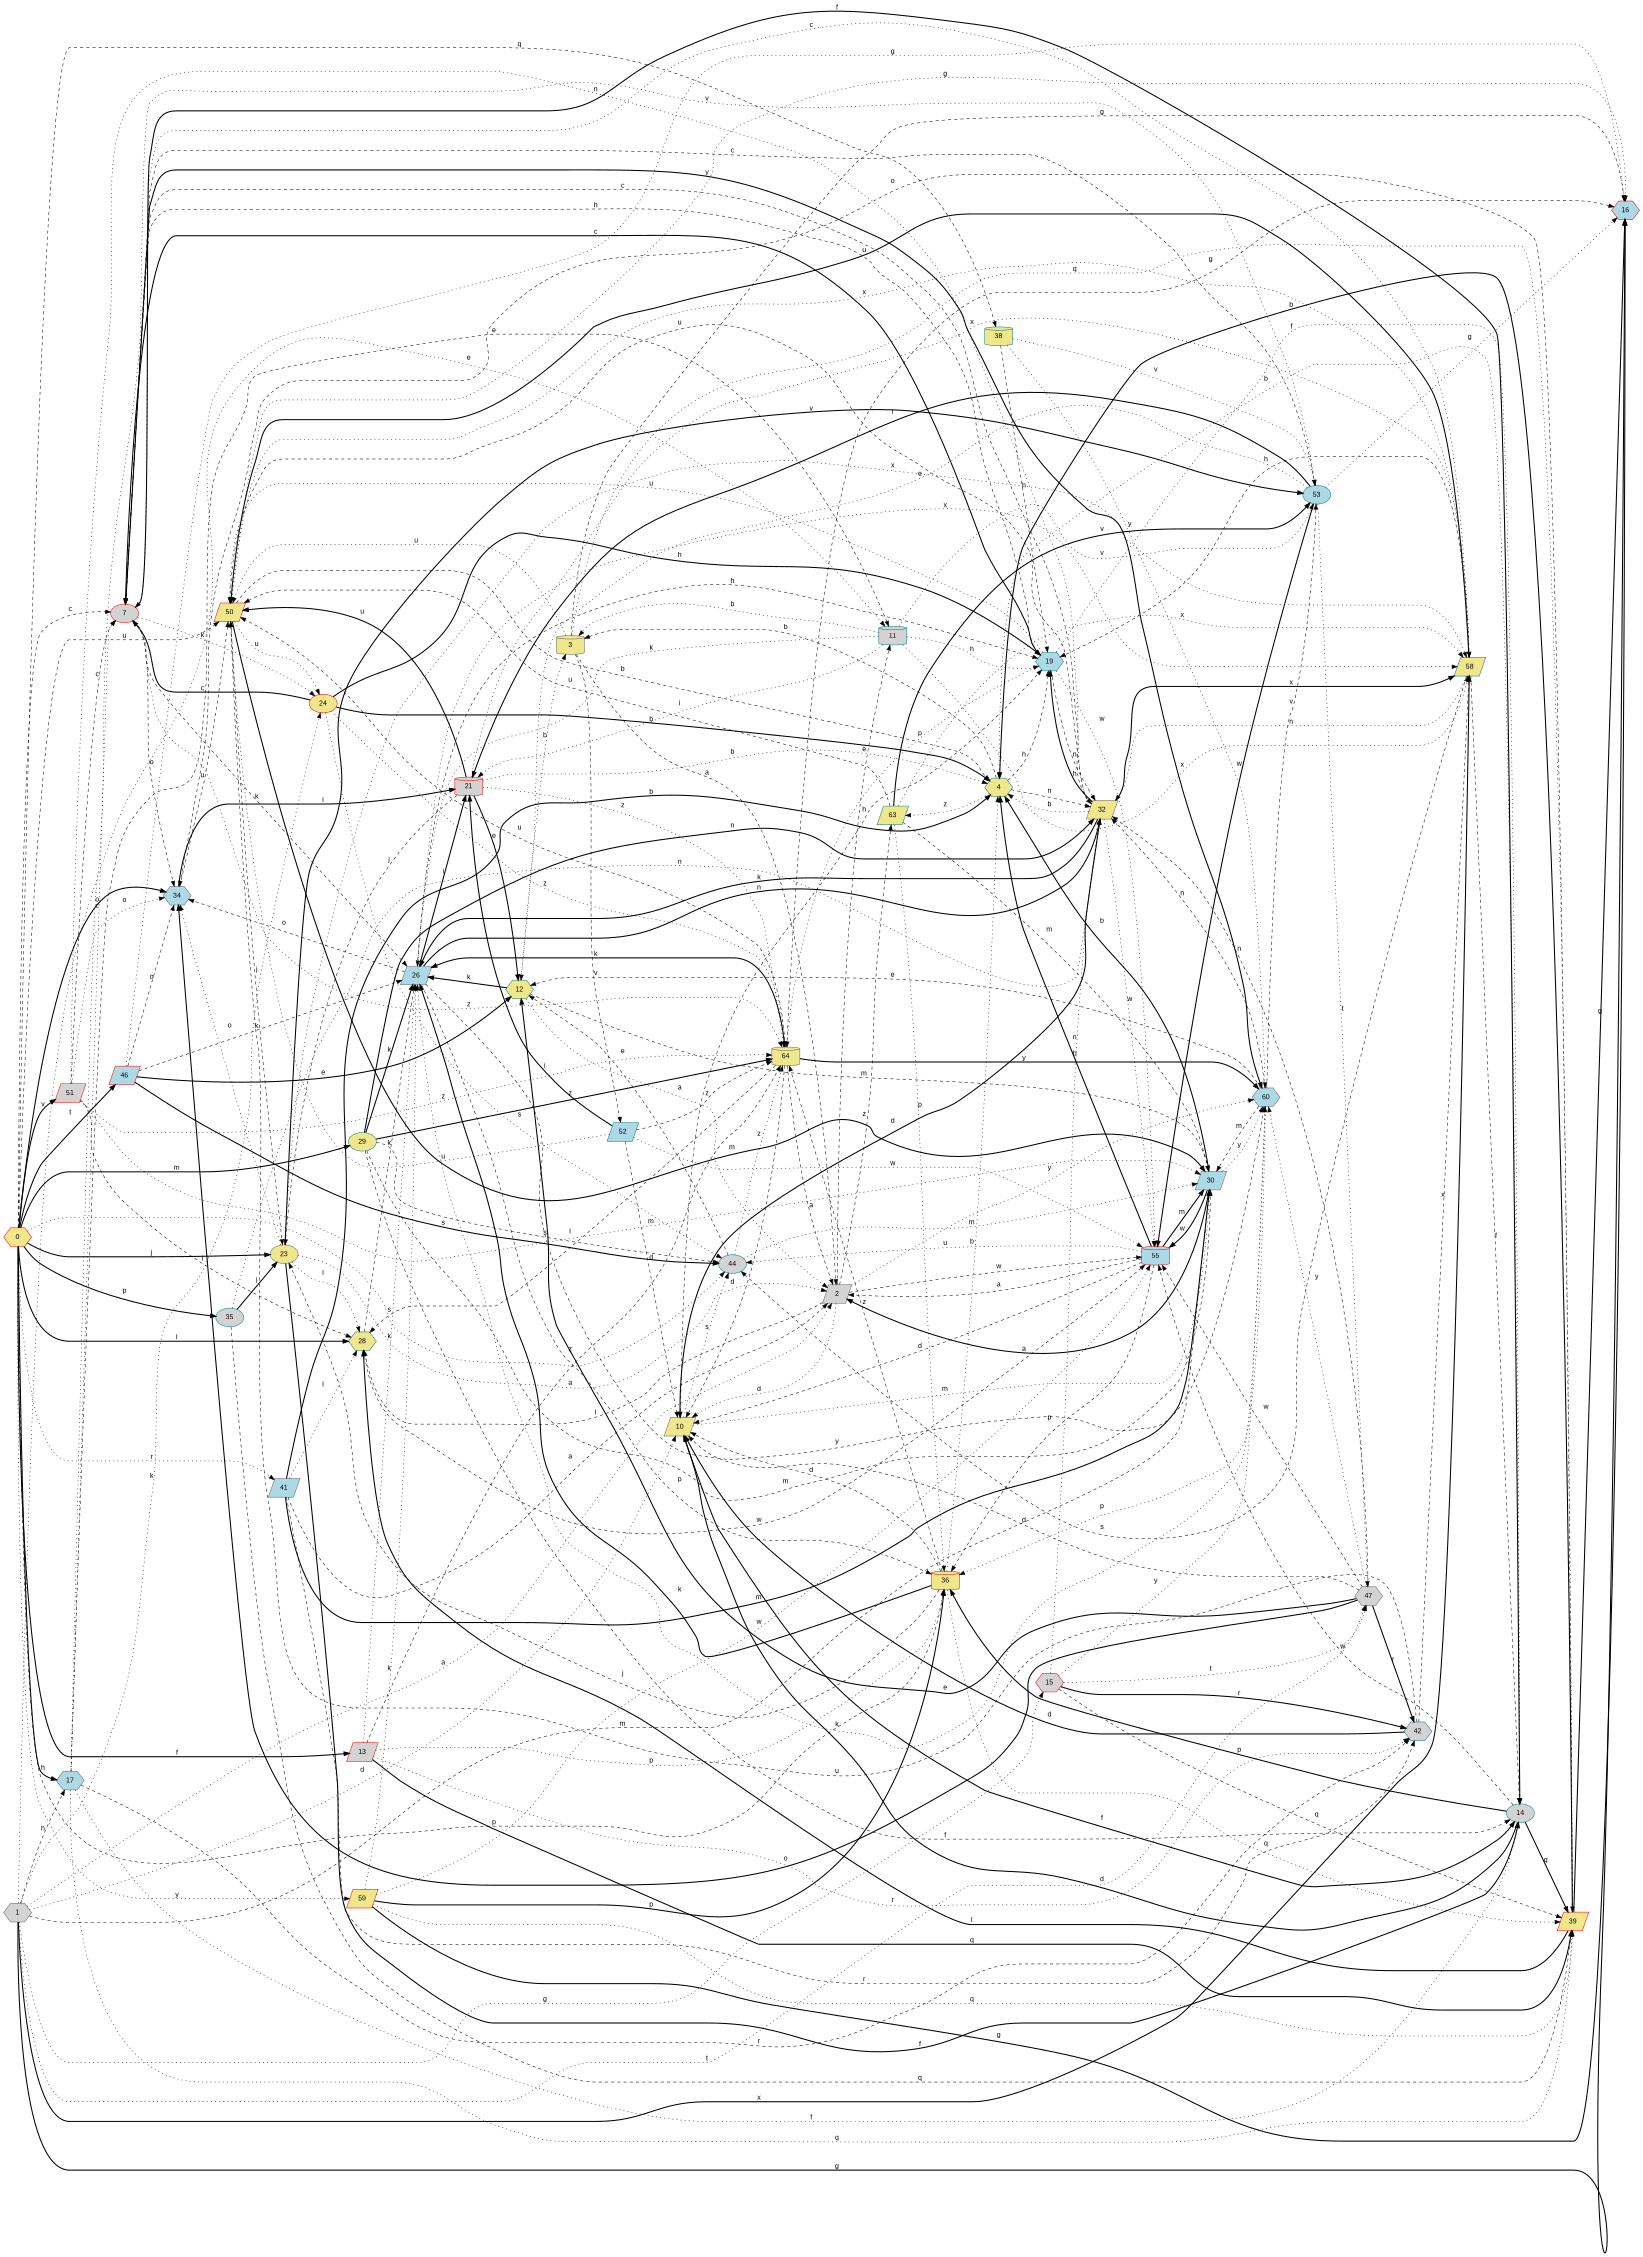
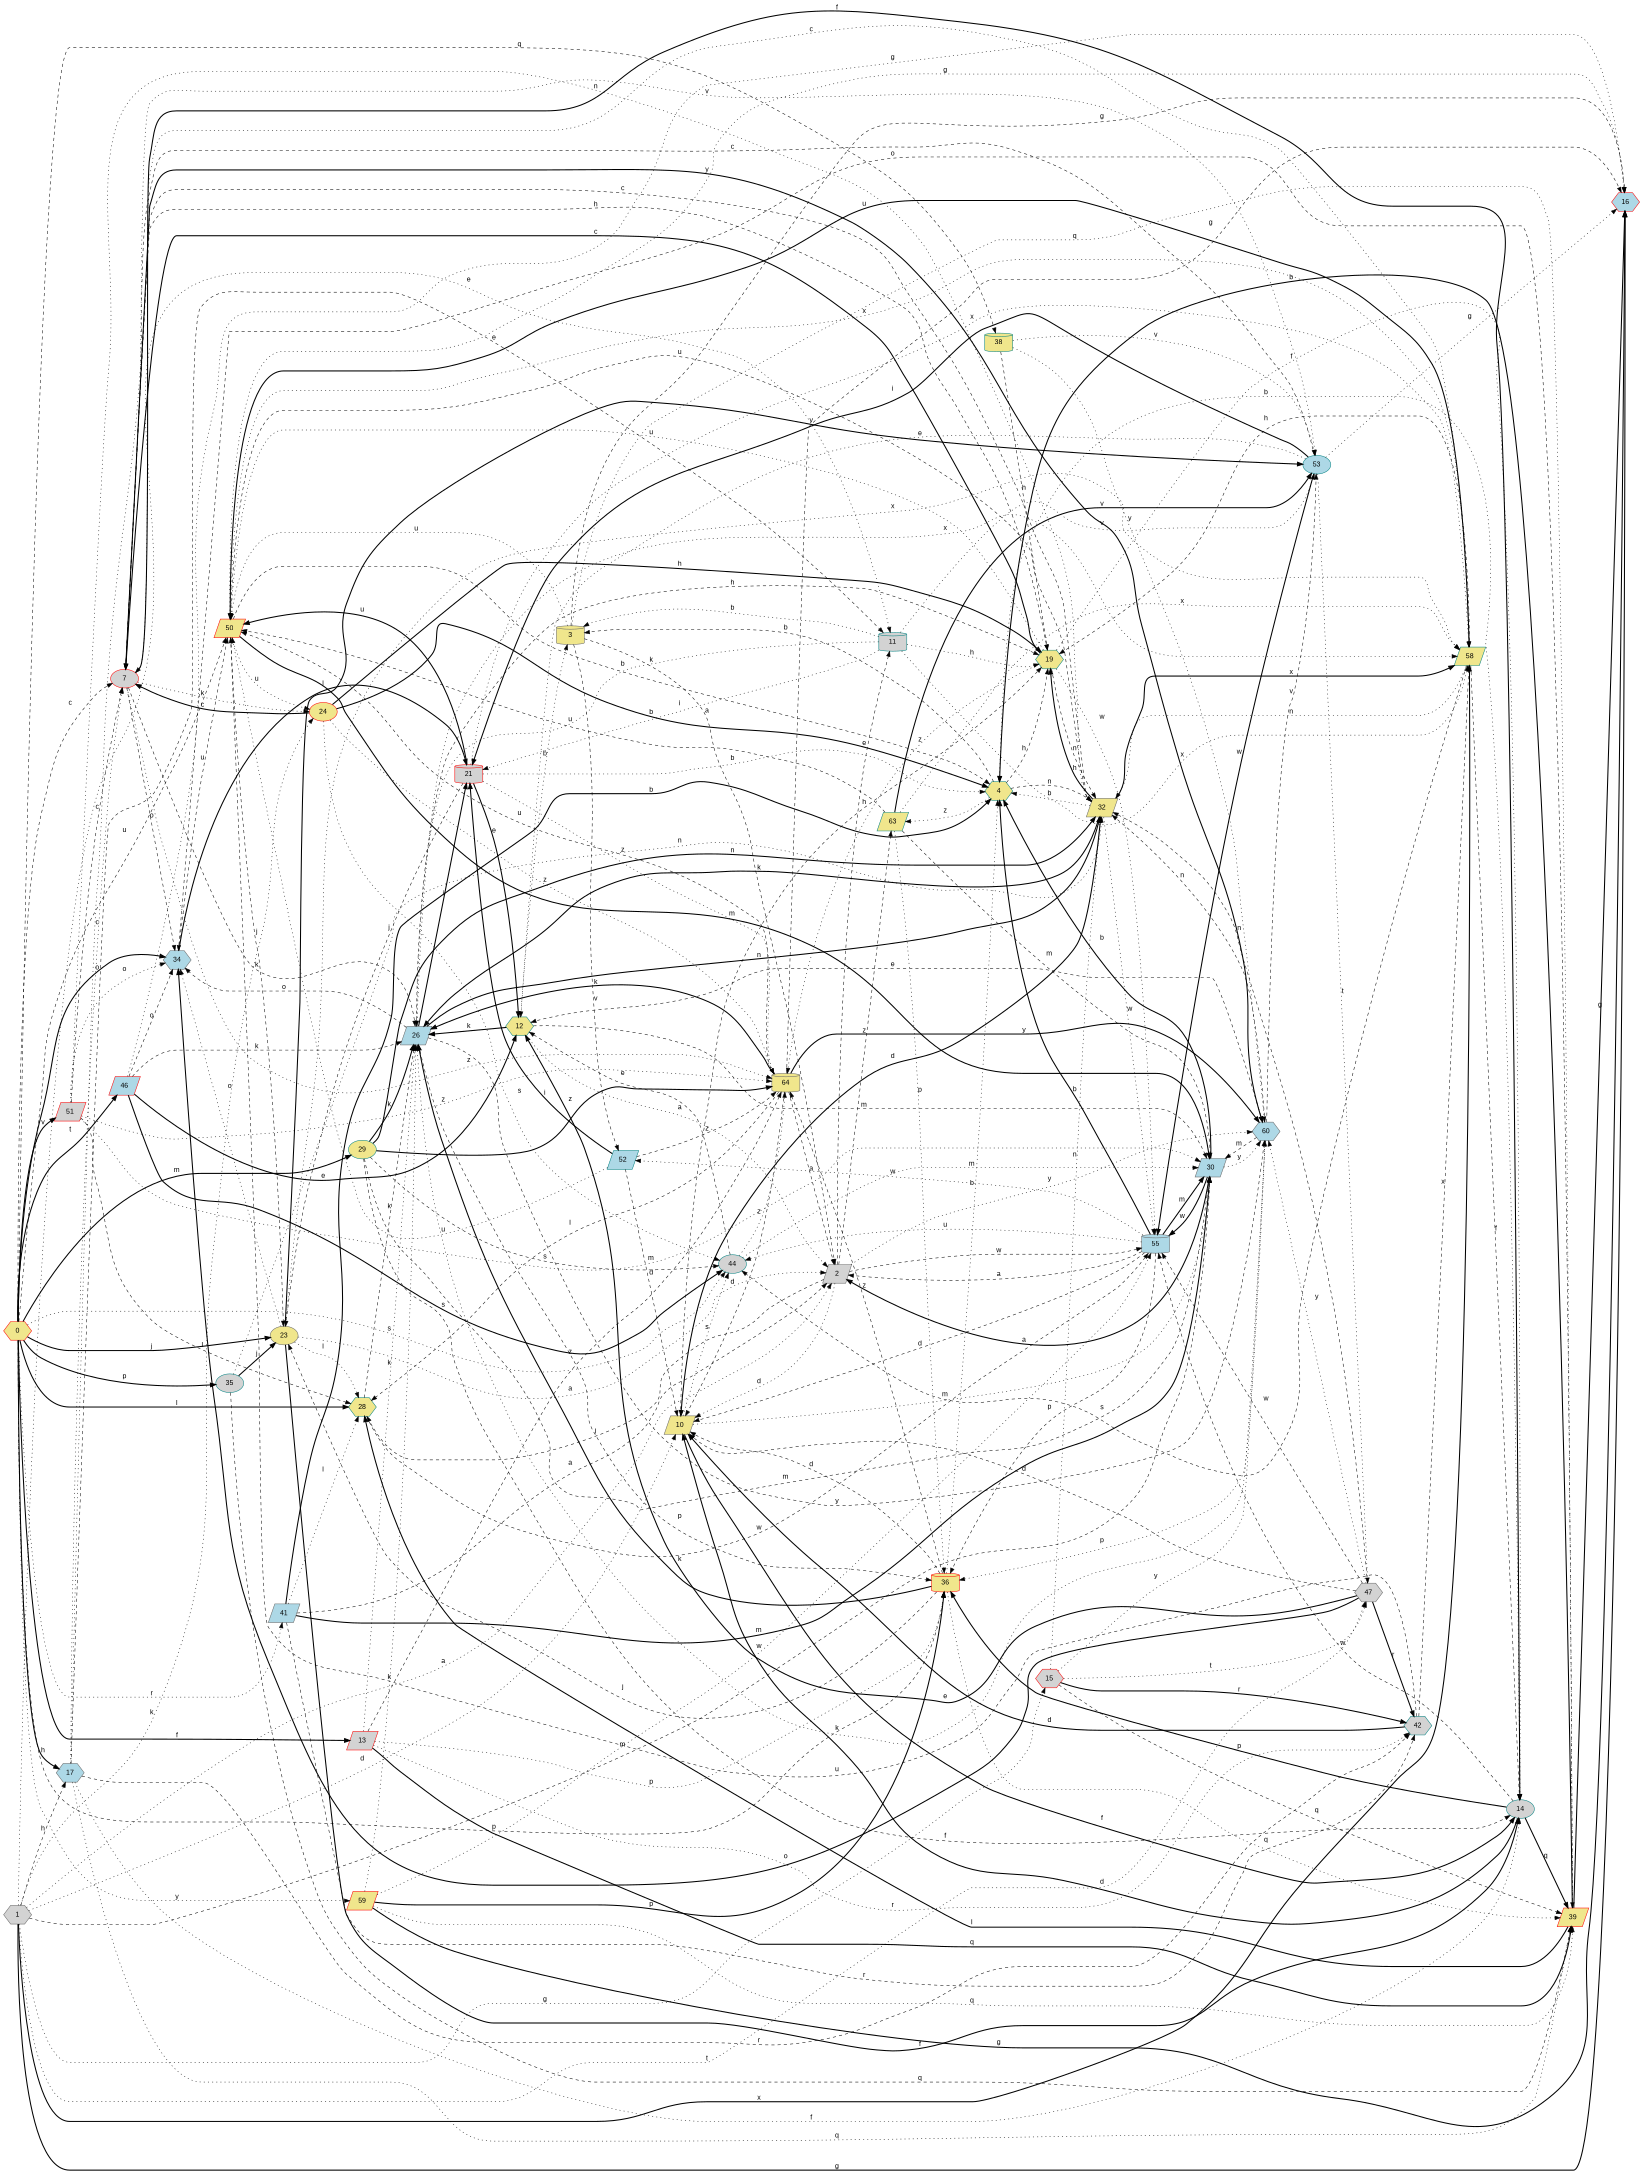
node "19": fillcolor lightblue -> khaki
edge "19" -> "64": label "p" -> "z"
edge "52" -> "55": reversed
node "55": color red -> gray40
